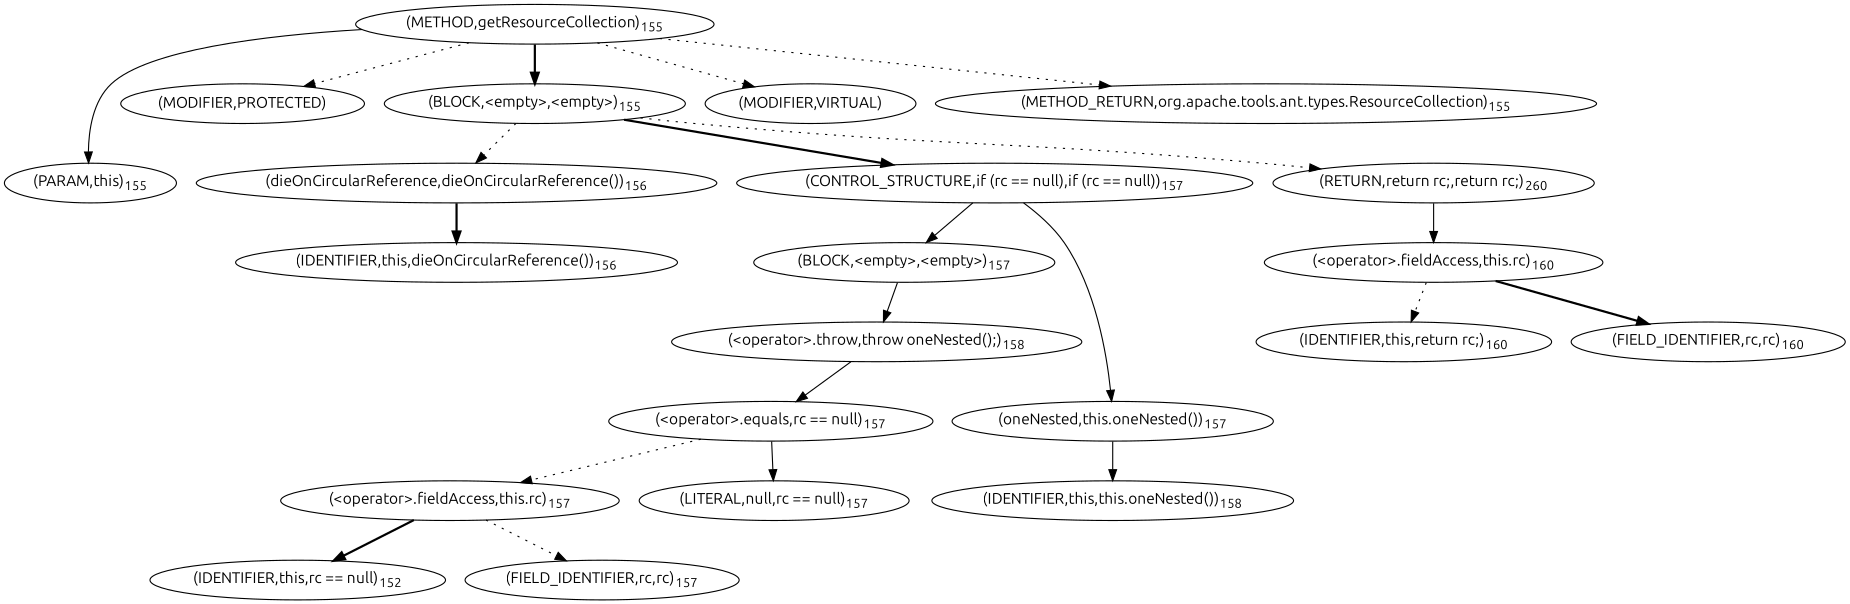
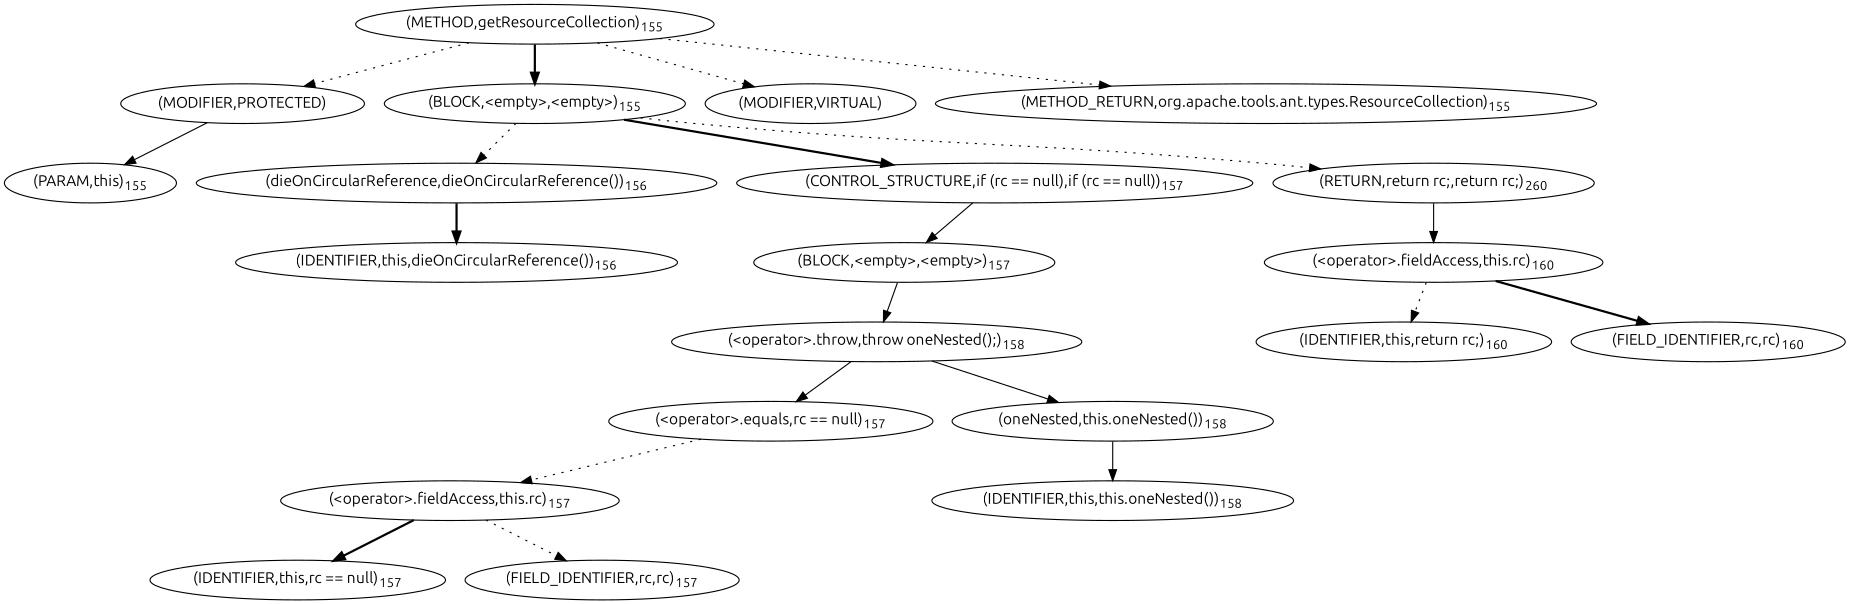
edge "(METHOD,getResourceCollection)" -> "(PARAM,this)": now "(MODIFIER,PROTECTED)" -> "(PARAM,this)"
edge "(CONTROL_STRUCTURE,if (rc == null),if (rc == null))" -> "(oneNested,this.oneNested())": now "(<operator>.throw,throw oneNested();)" -> "(oneNested,this.oneNested())"
node "(oneNested,this.oneNested())": text "157" -> "158"
node "(LITERAL,null,rc == null)": removed
node "(IDENTIFIER,this,rc == null)": text "152" -> "157"
